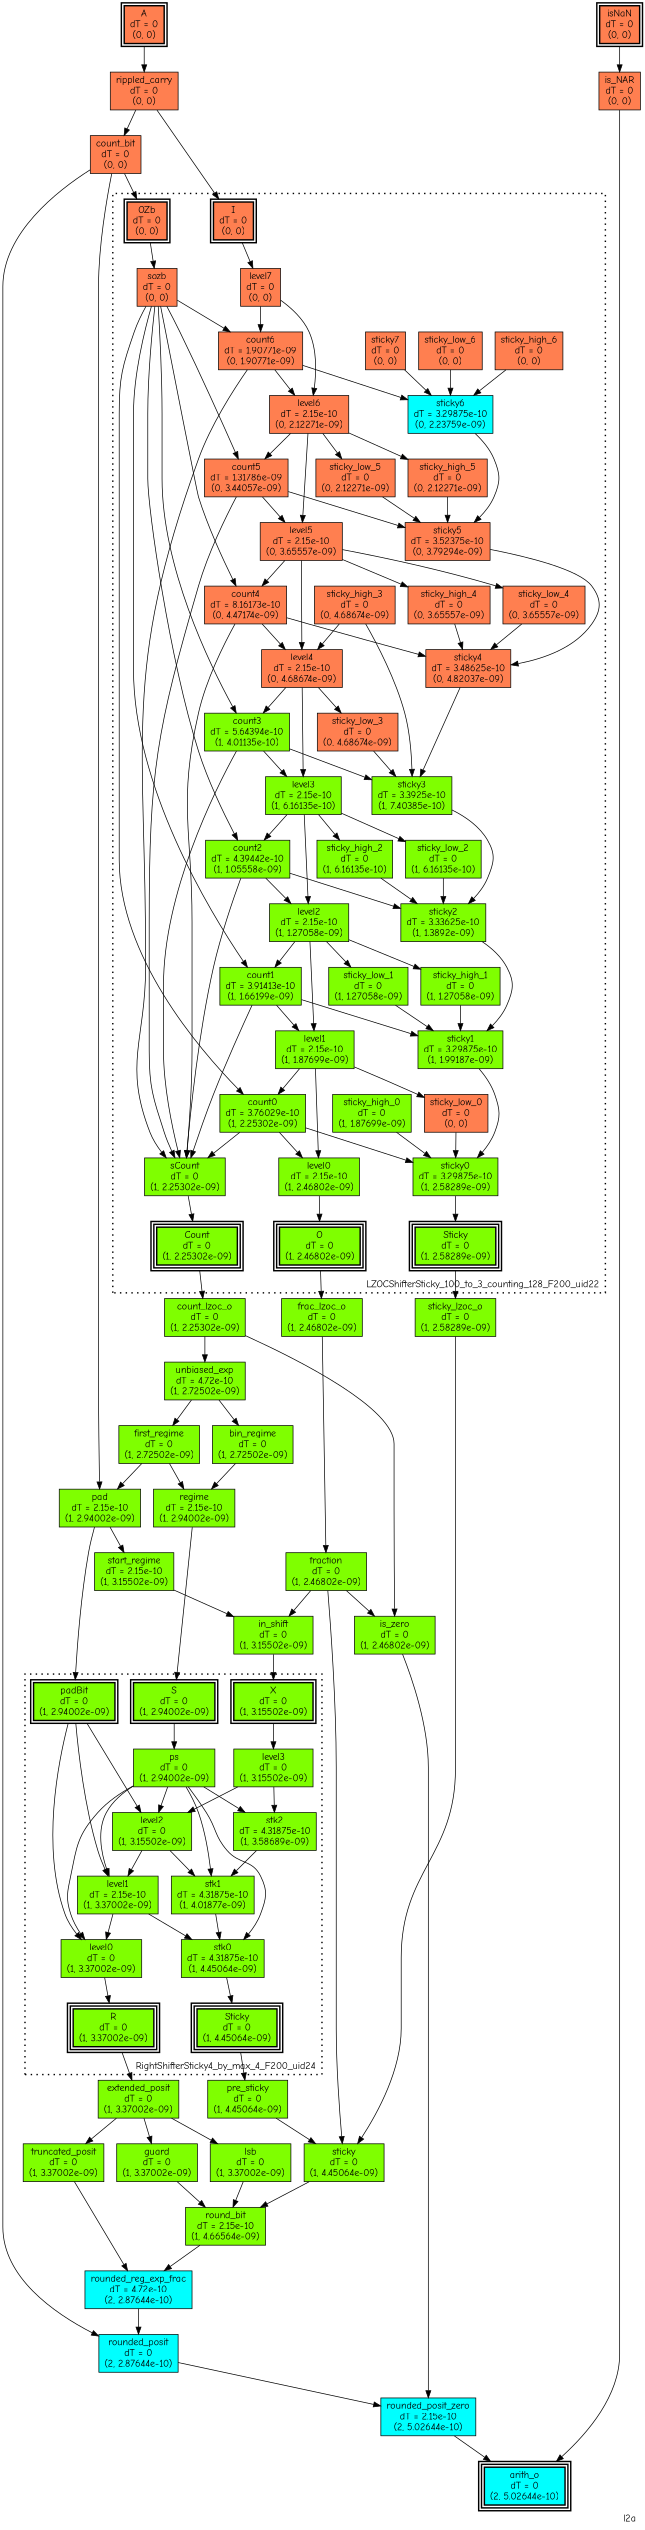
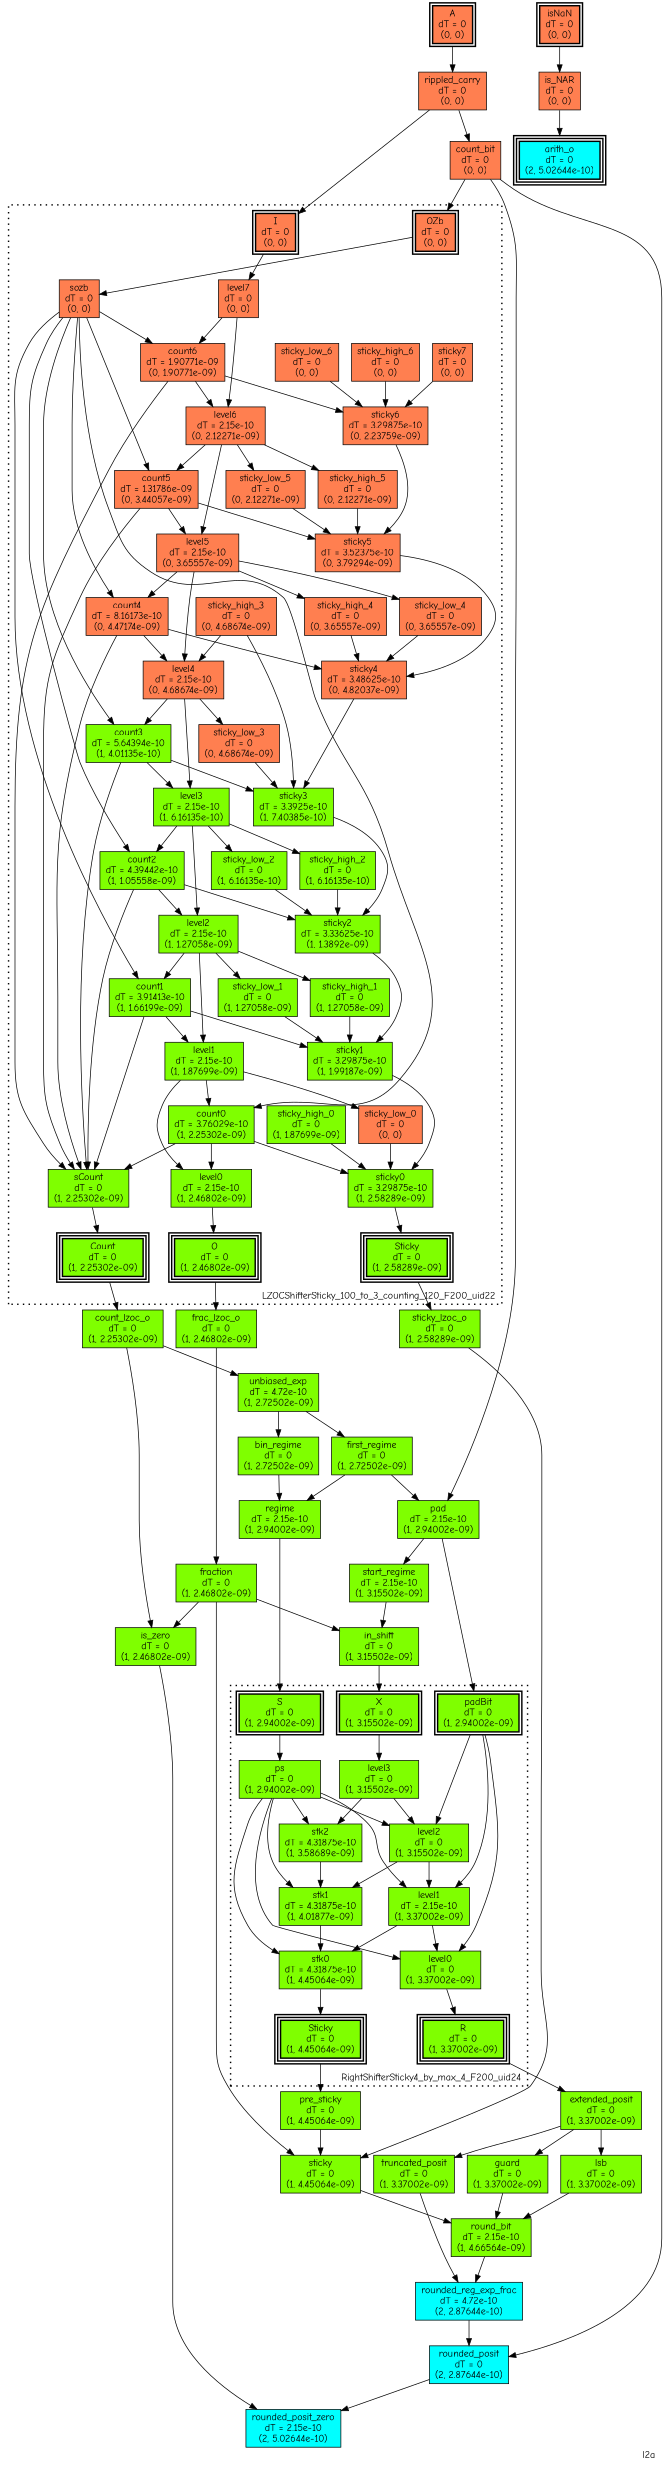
node "sticky6 dT = 3.29875e-10 (0, 2.23759e-09)": fillcolor cyan -> coral
cluster "LZOCShifterSticky_100_to_3_counting_128_F200_uid22": label "LZOCShifterSticky_100_to_3_counting_128_F200_uid22" -> "LZOCShifterSticky_100_to_3_counting_120_F200_uid22"
edge "rounded_posit_zero dT = 2.15e-10 (2, 5.02644e-10)" -> "arith_o dT = 0 (2, 5.02644e-10)": removed
